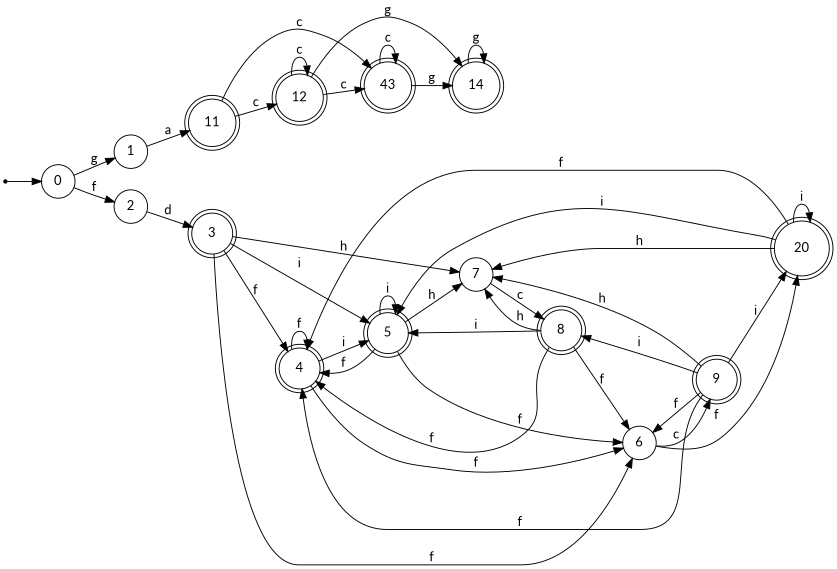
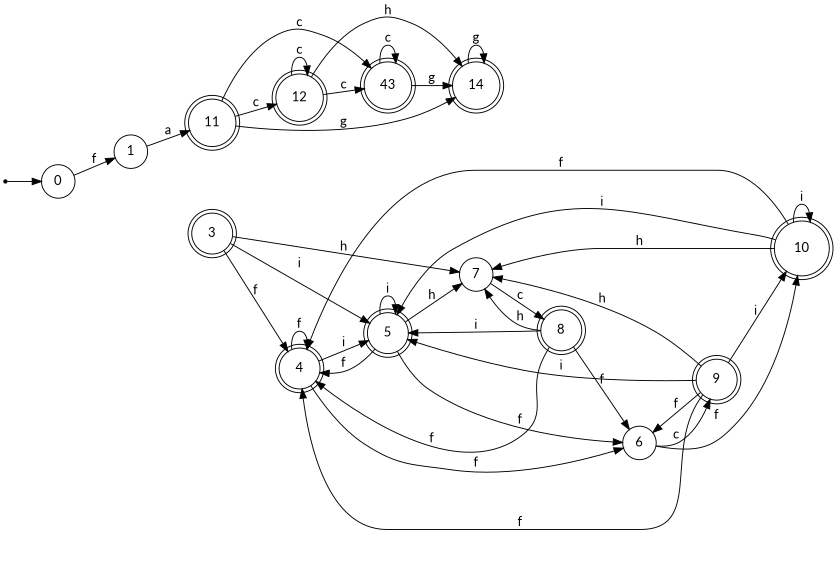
edge "12" -> "14": label "g" -> "h"
edge "11" -> "14": added, label "g"
edge "0" -> "1": label "g" -> "f"
node "2": removed
node "20": label "20" -> "10"
edge "9" -> "8": now "9" -> "5"
edge "3" -> "6": removed, label "f"
